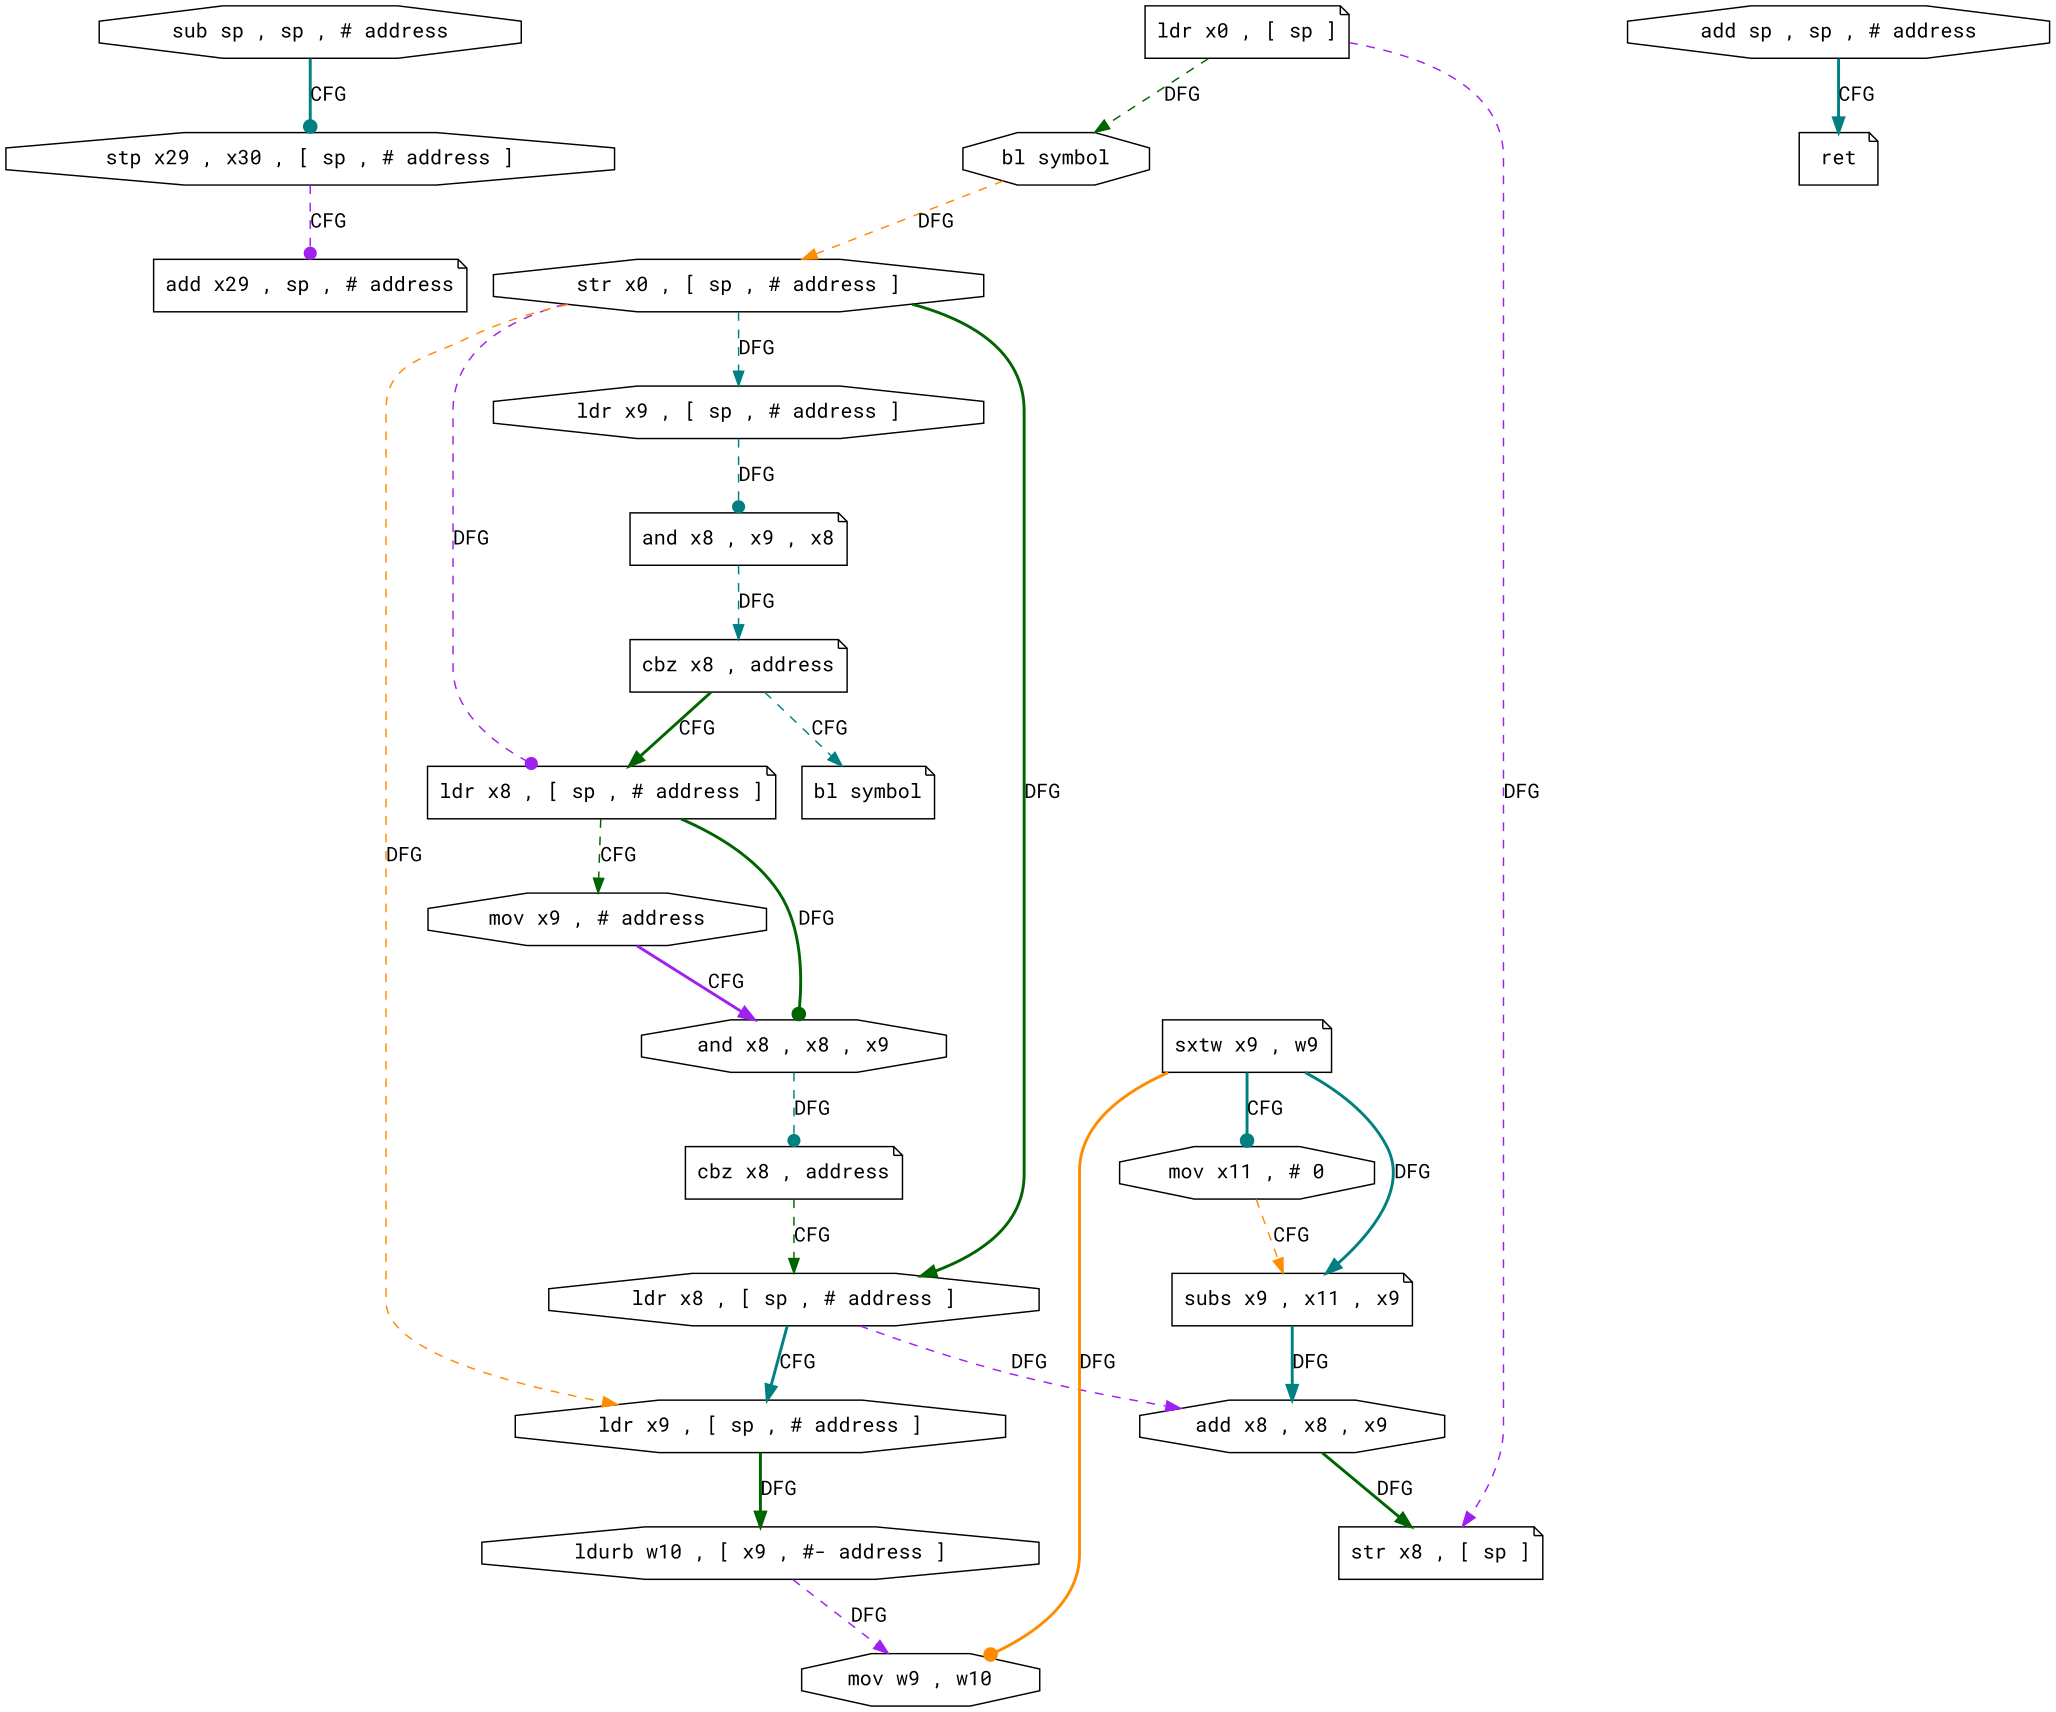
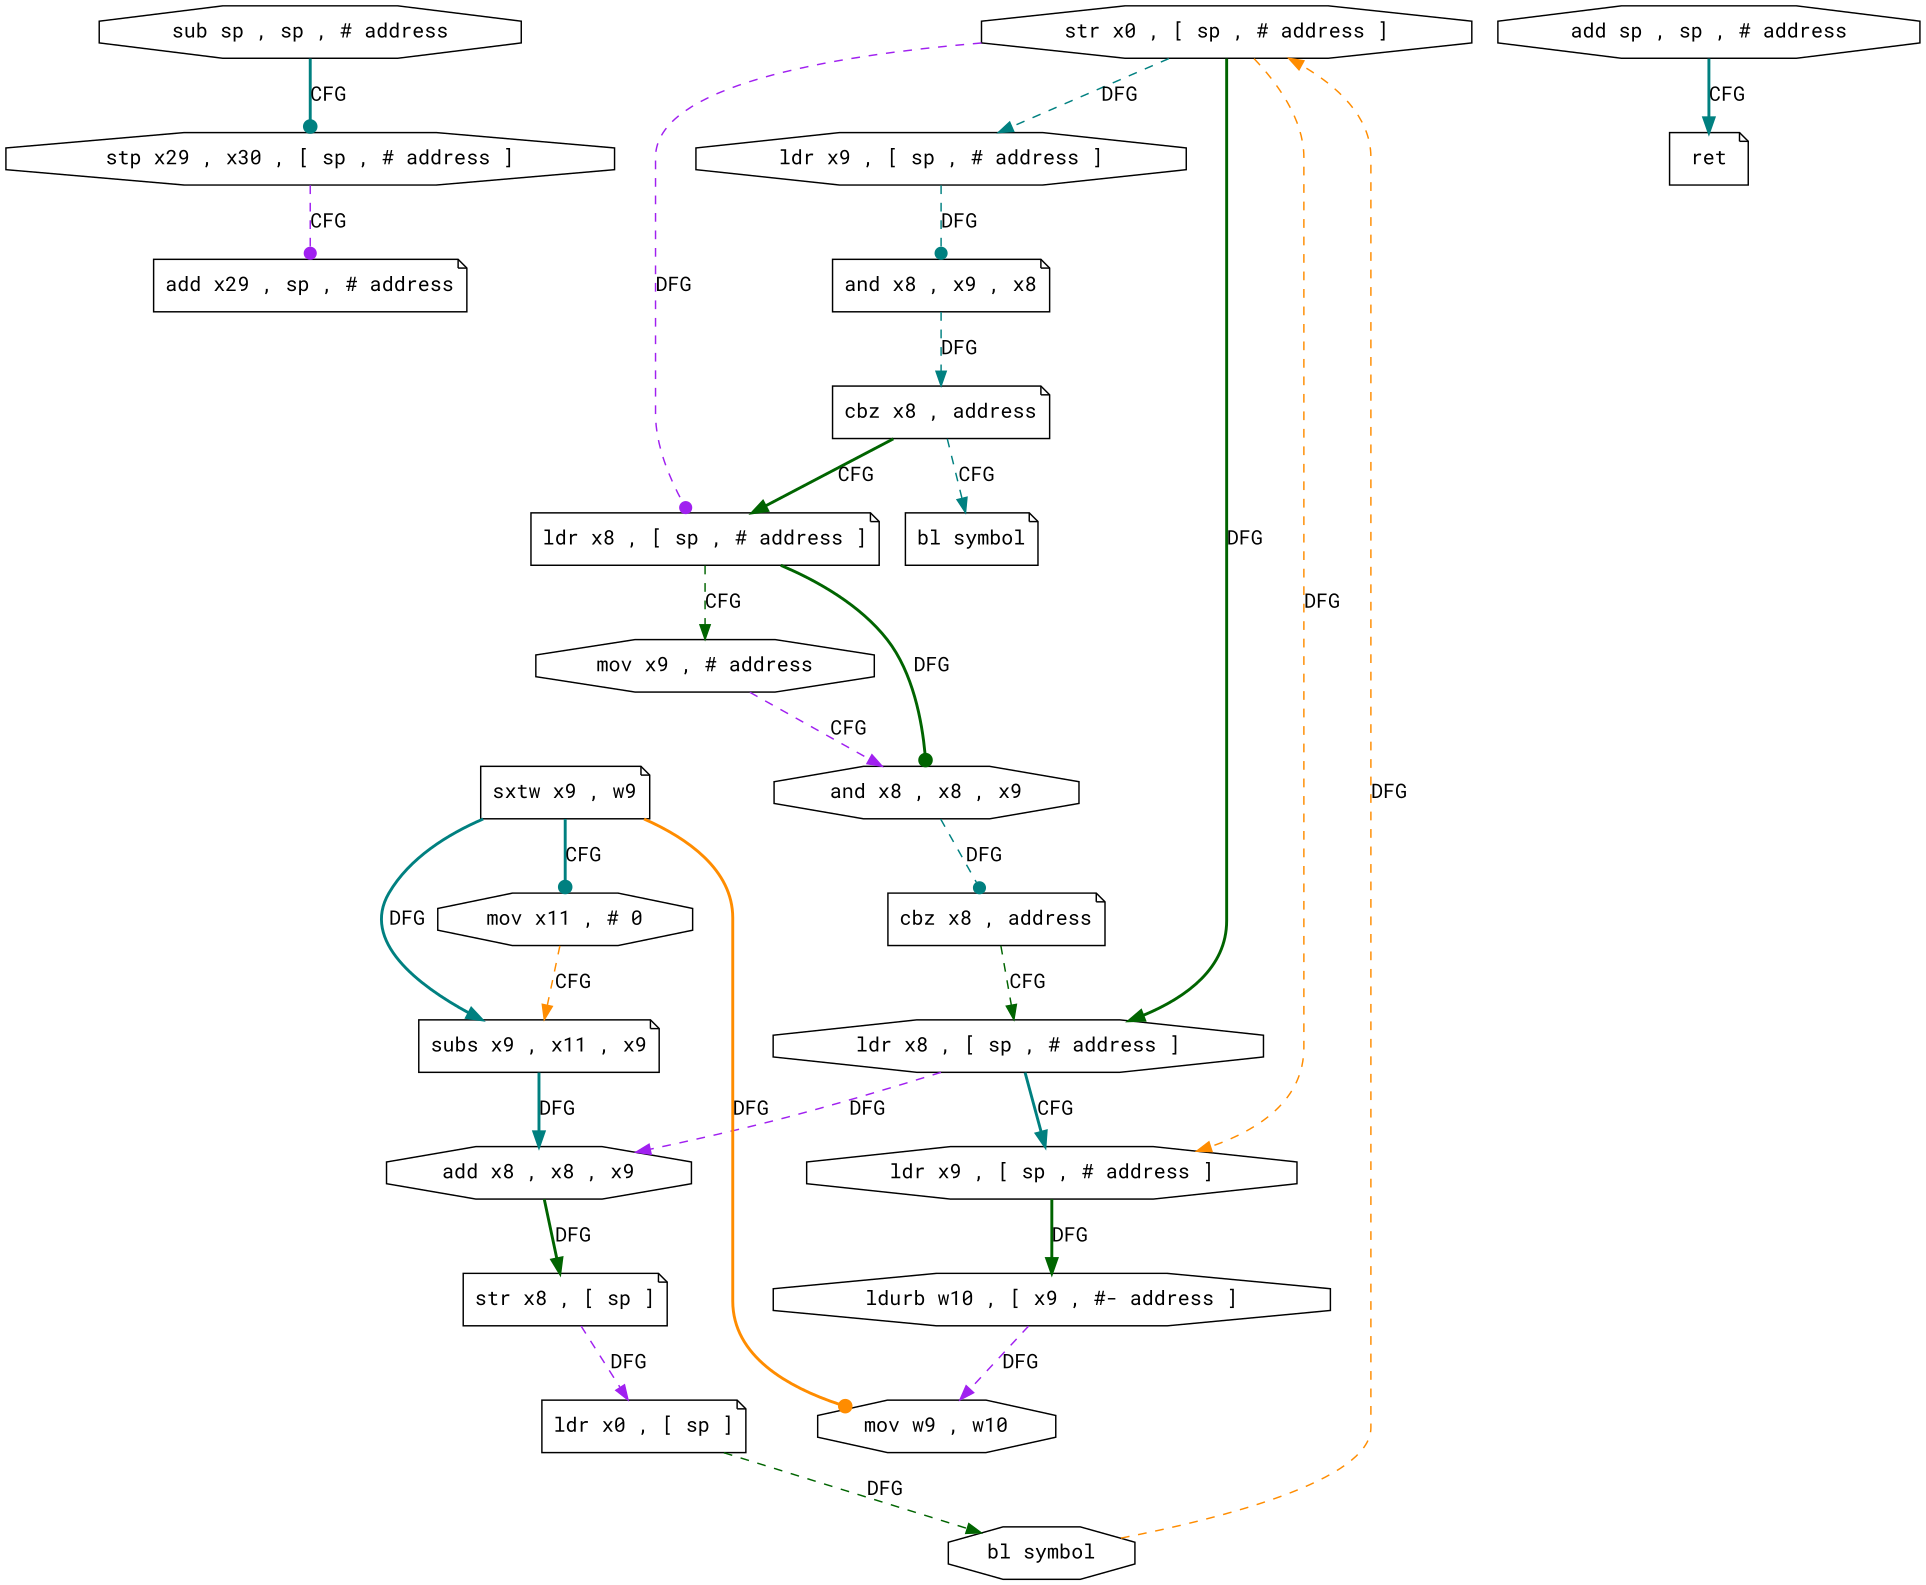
edge "ldr x0 , [ sp ]" -> "str x8 , [ sp ]": reversed
edge "mov x9 , # address" -> "and x8 , x8 , x9": style bold -> dashed
